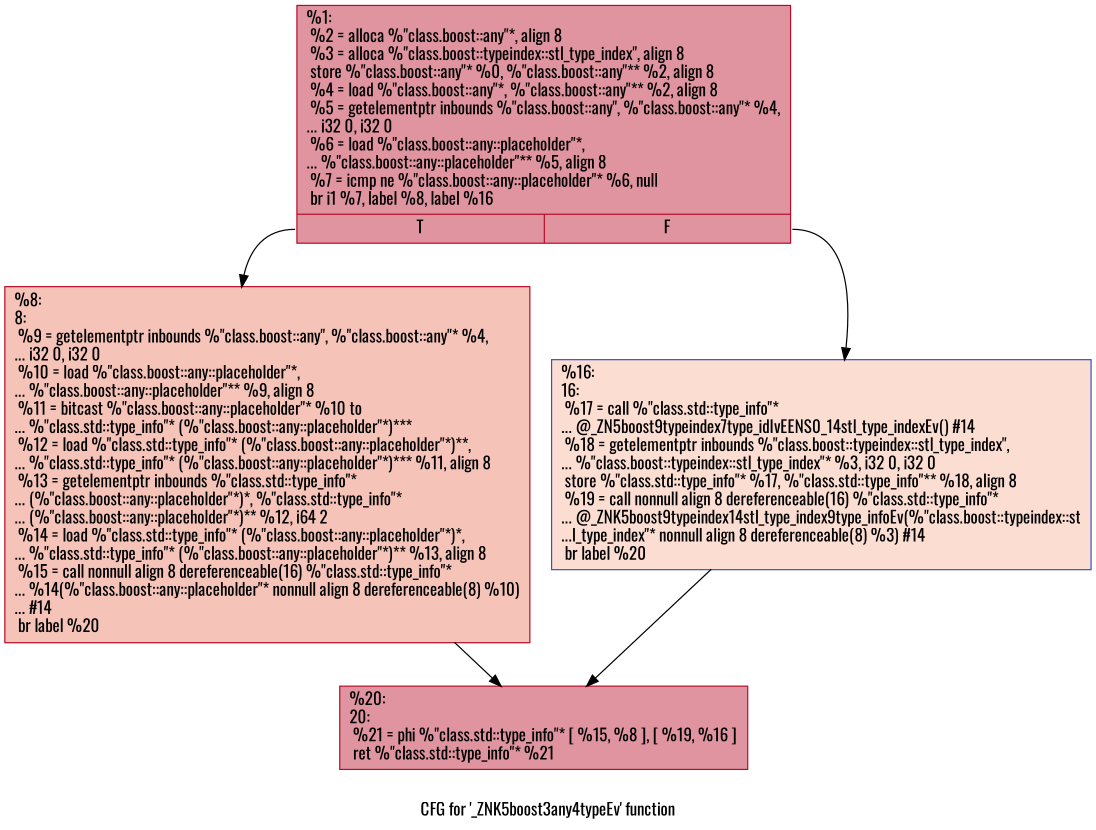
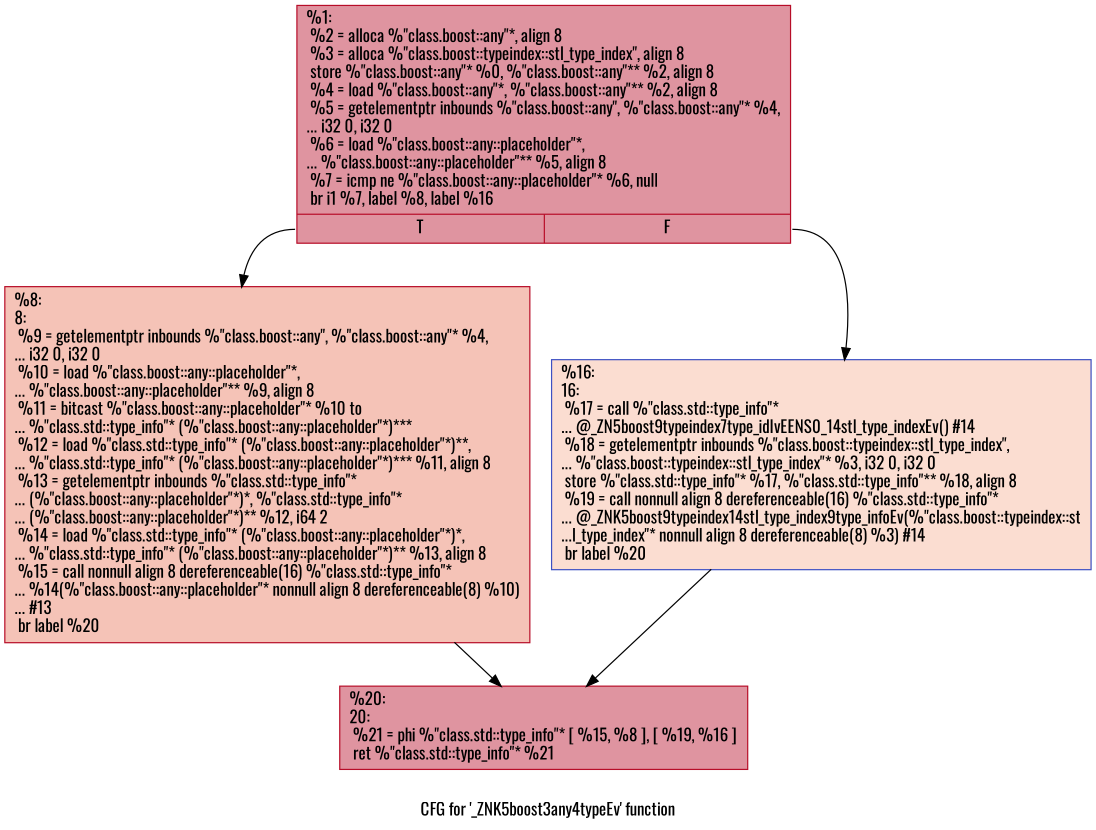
node "%8:": text "... #14" -> "... #13"
